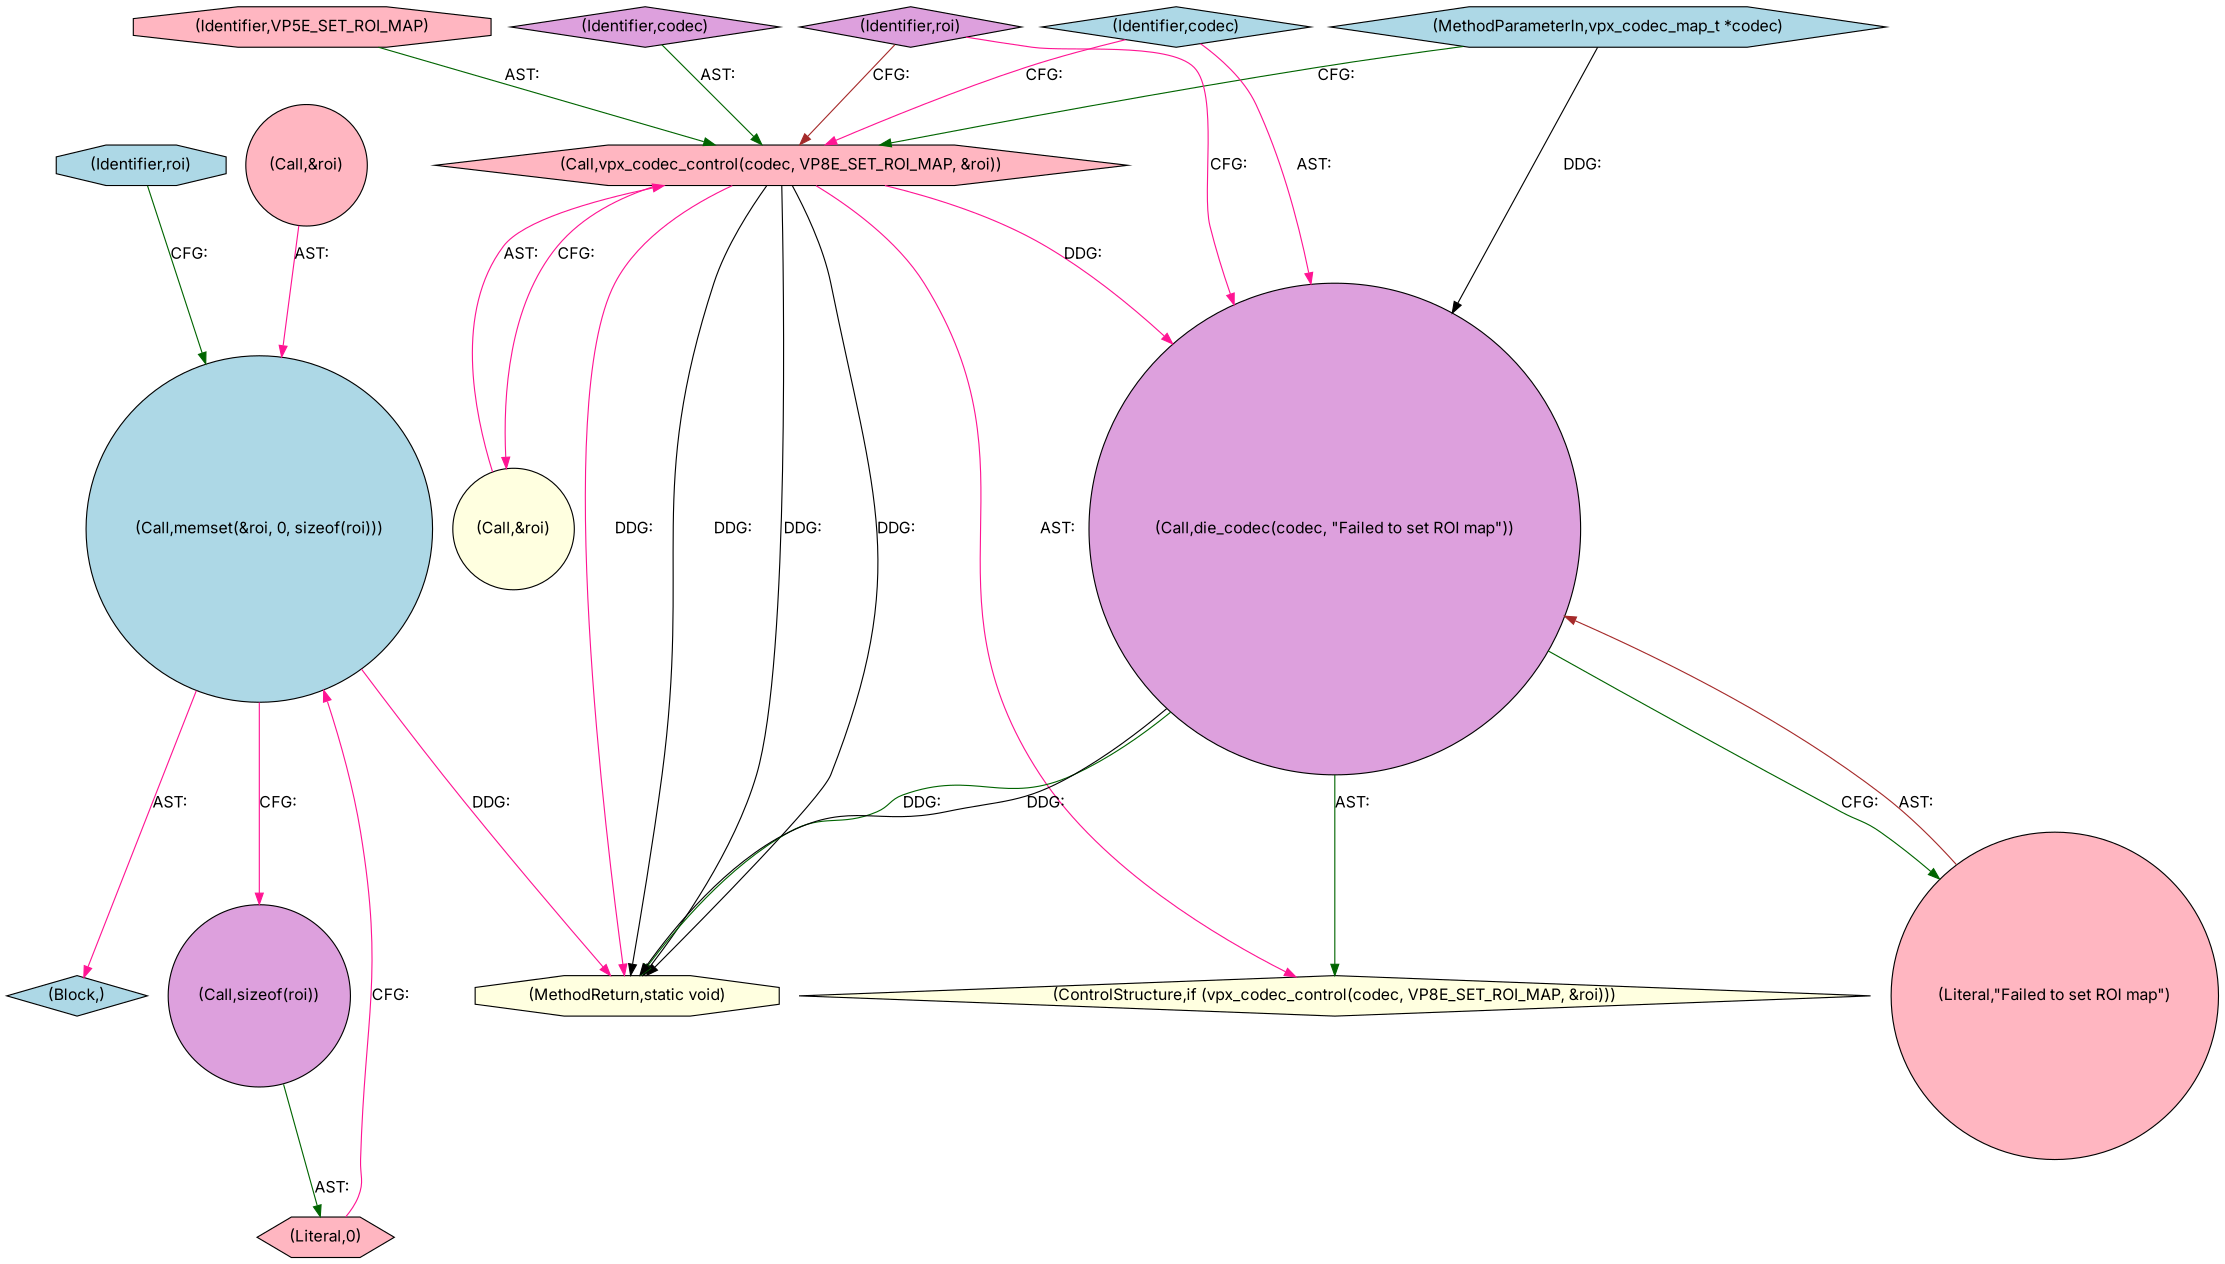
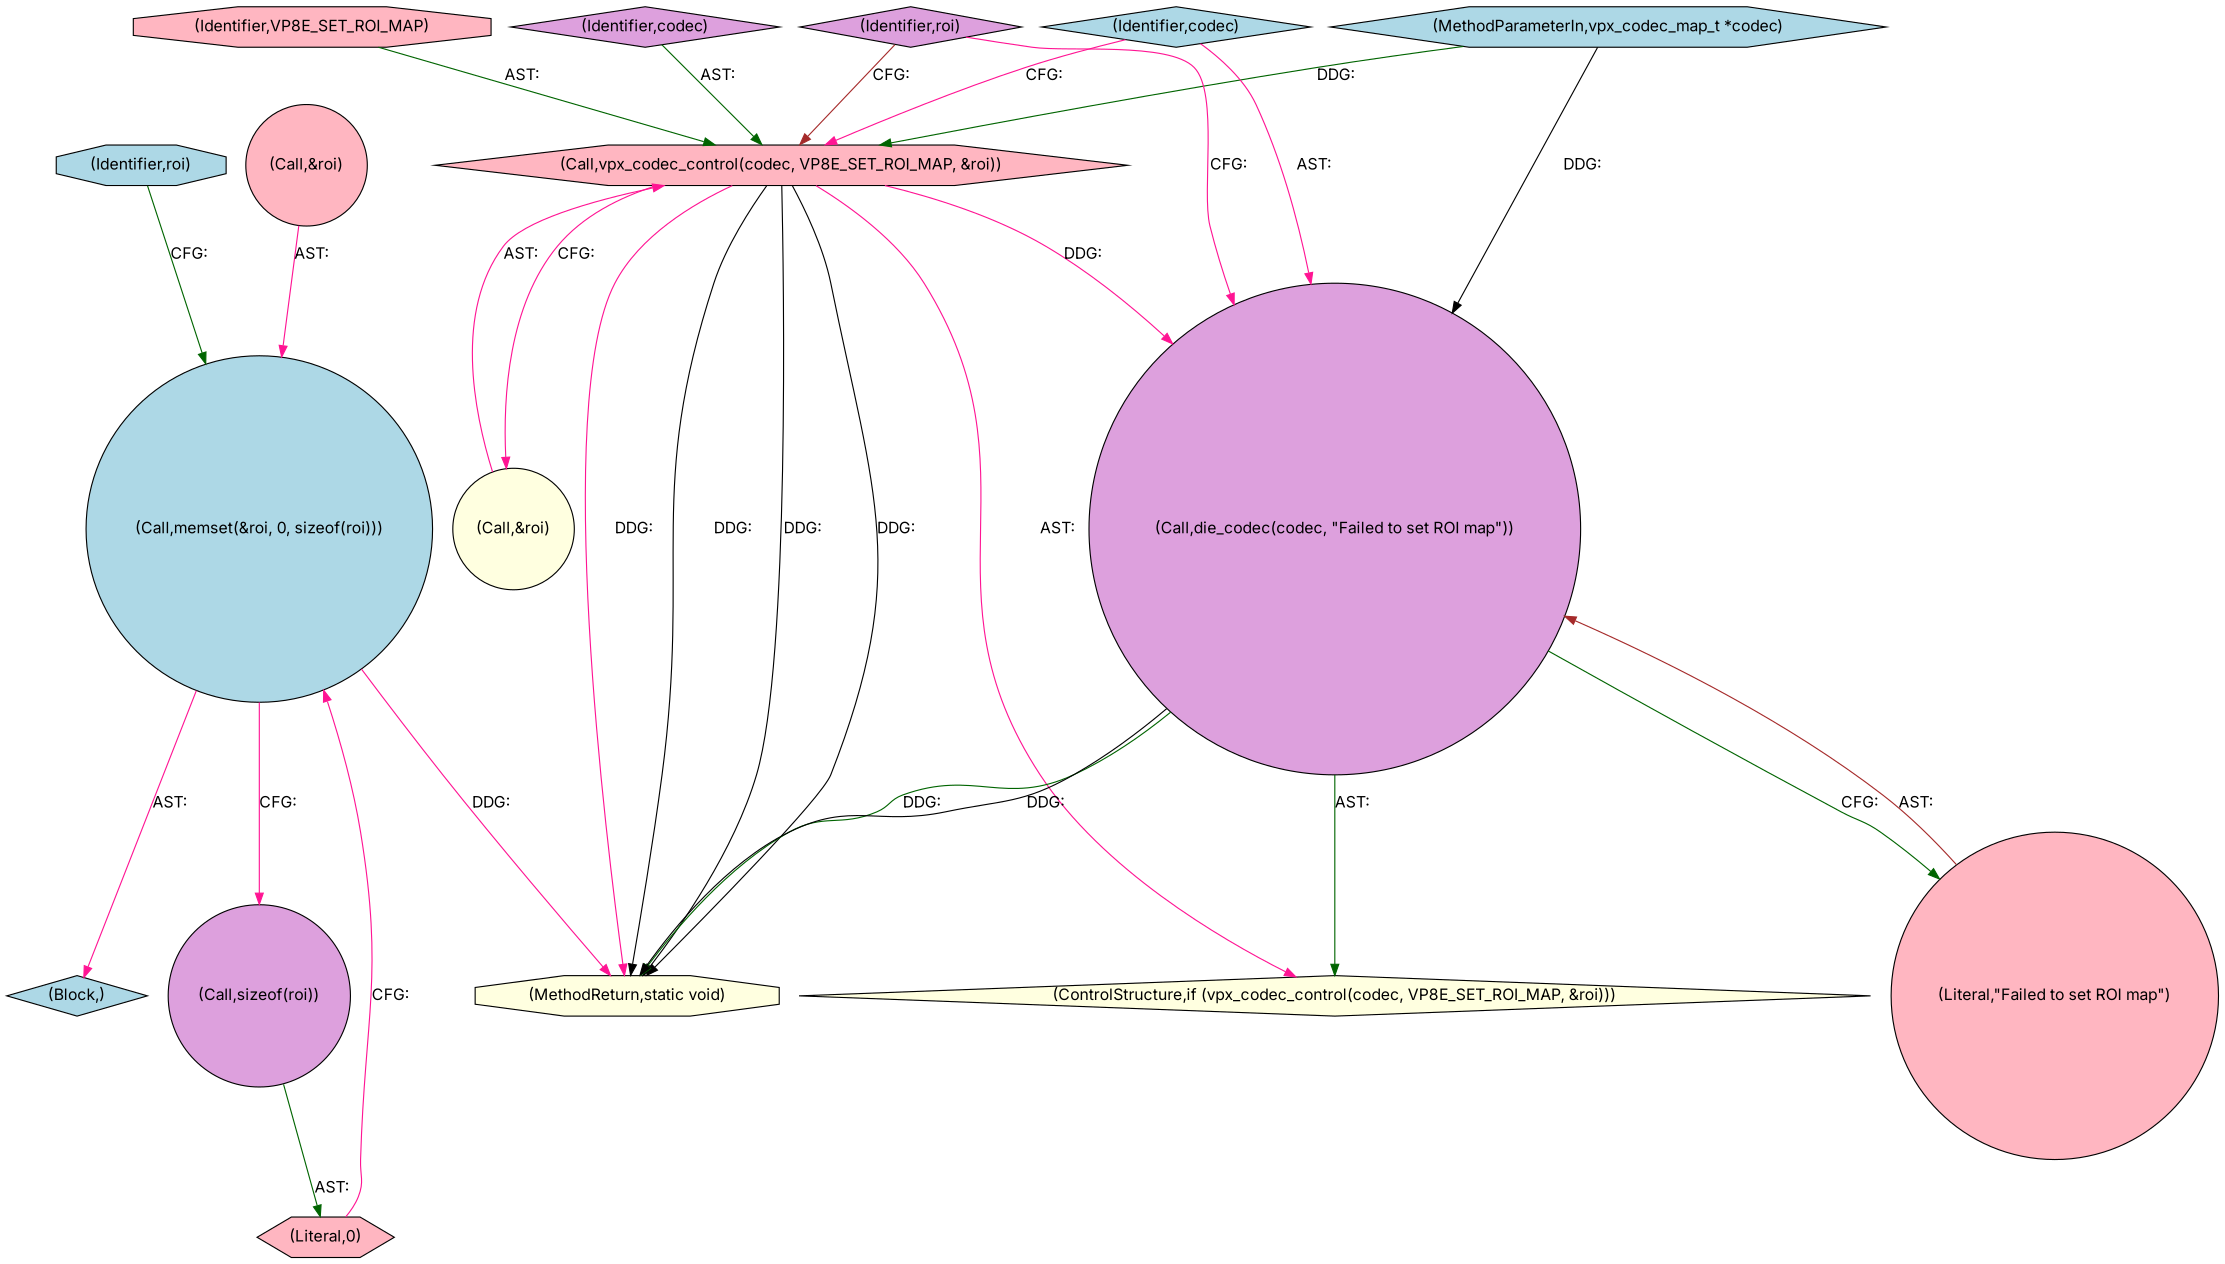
node "(Identifier,VP5E_SET_ROI_MAP)": label "(Identifier,VP5E_SET_ROI_MAP)" -> "(Identifier,VP8E_SET_ROI_MAP)"
edge "(MethodParameterIn,vpx_codec_map_t *codec)" -> "(Call,vpx_codec_control(codec, VP8E_SET_ROI_MAP, &roi))": label "CFG: " -> "DDG: "
